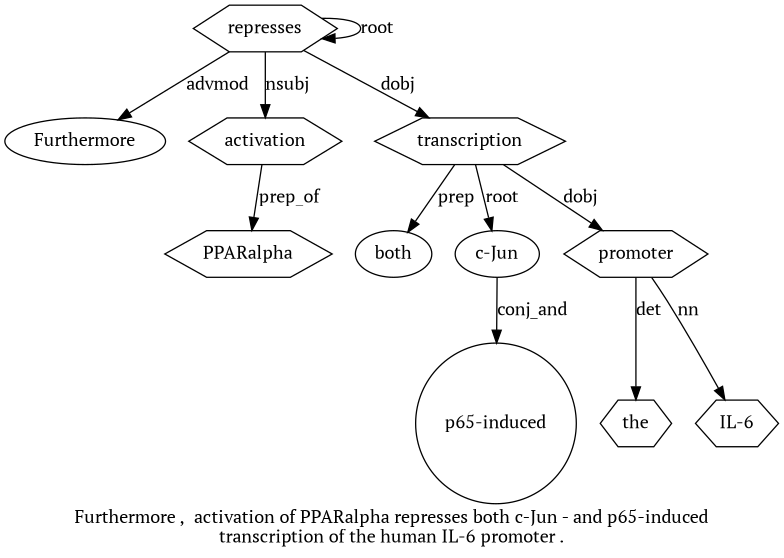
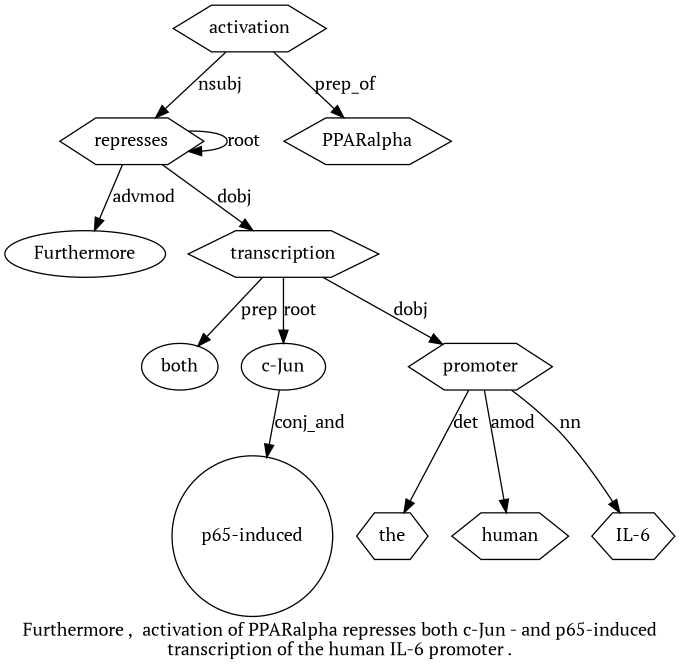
edge "represses" -> "activation": reversed
node "human": added
